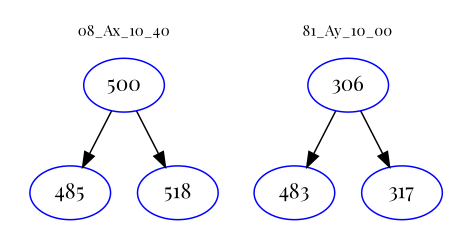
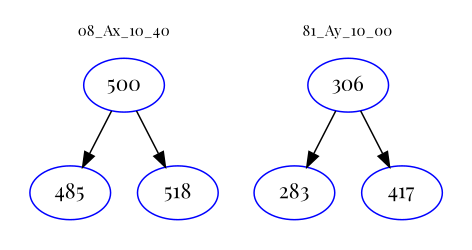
node "483": label "483" -> "283"
node "317": label "317" -> "417"
